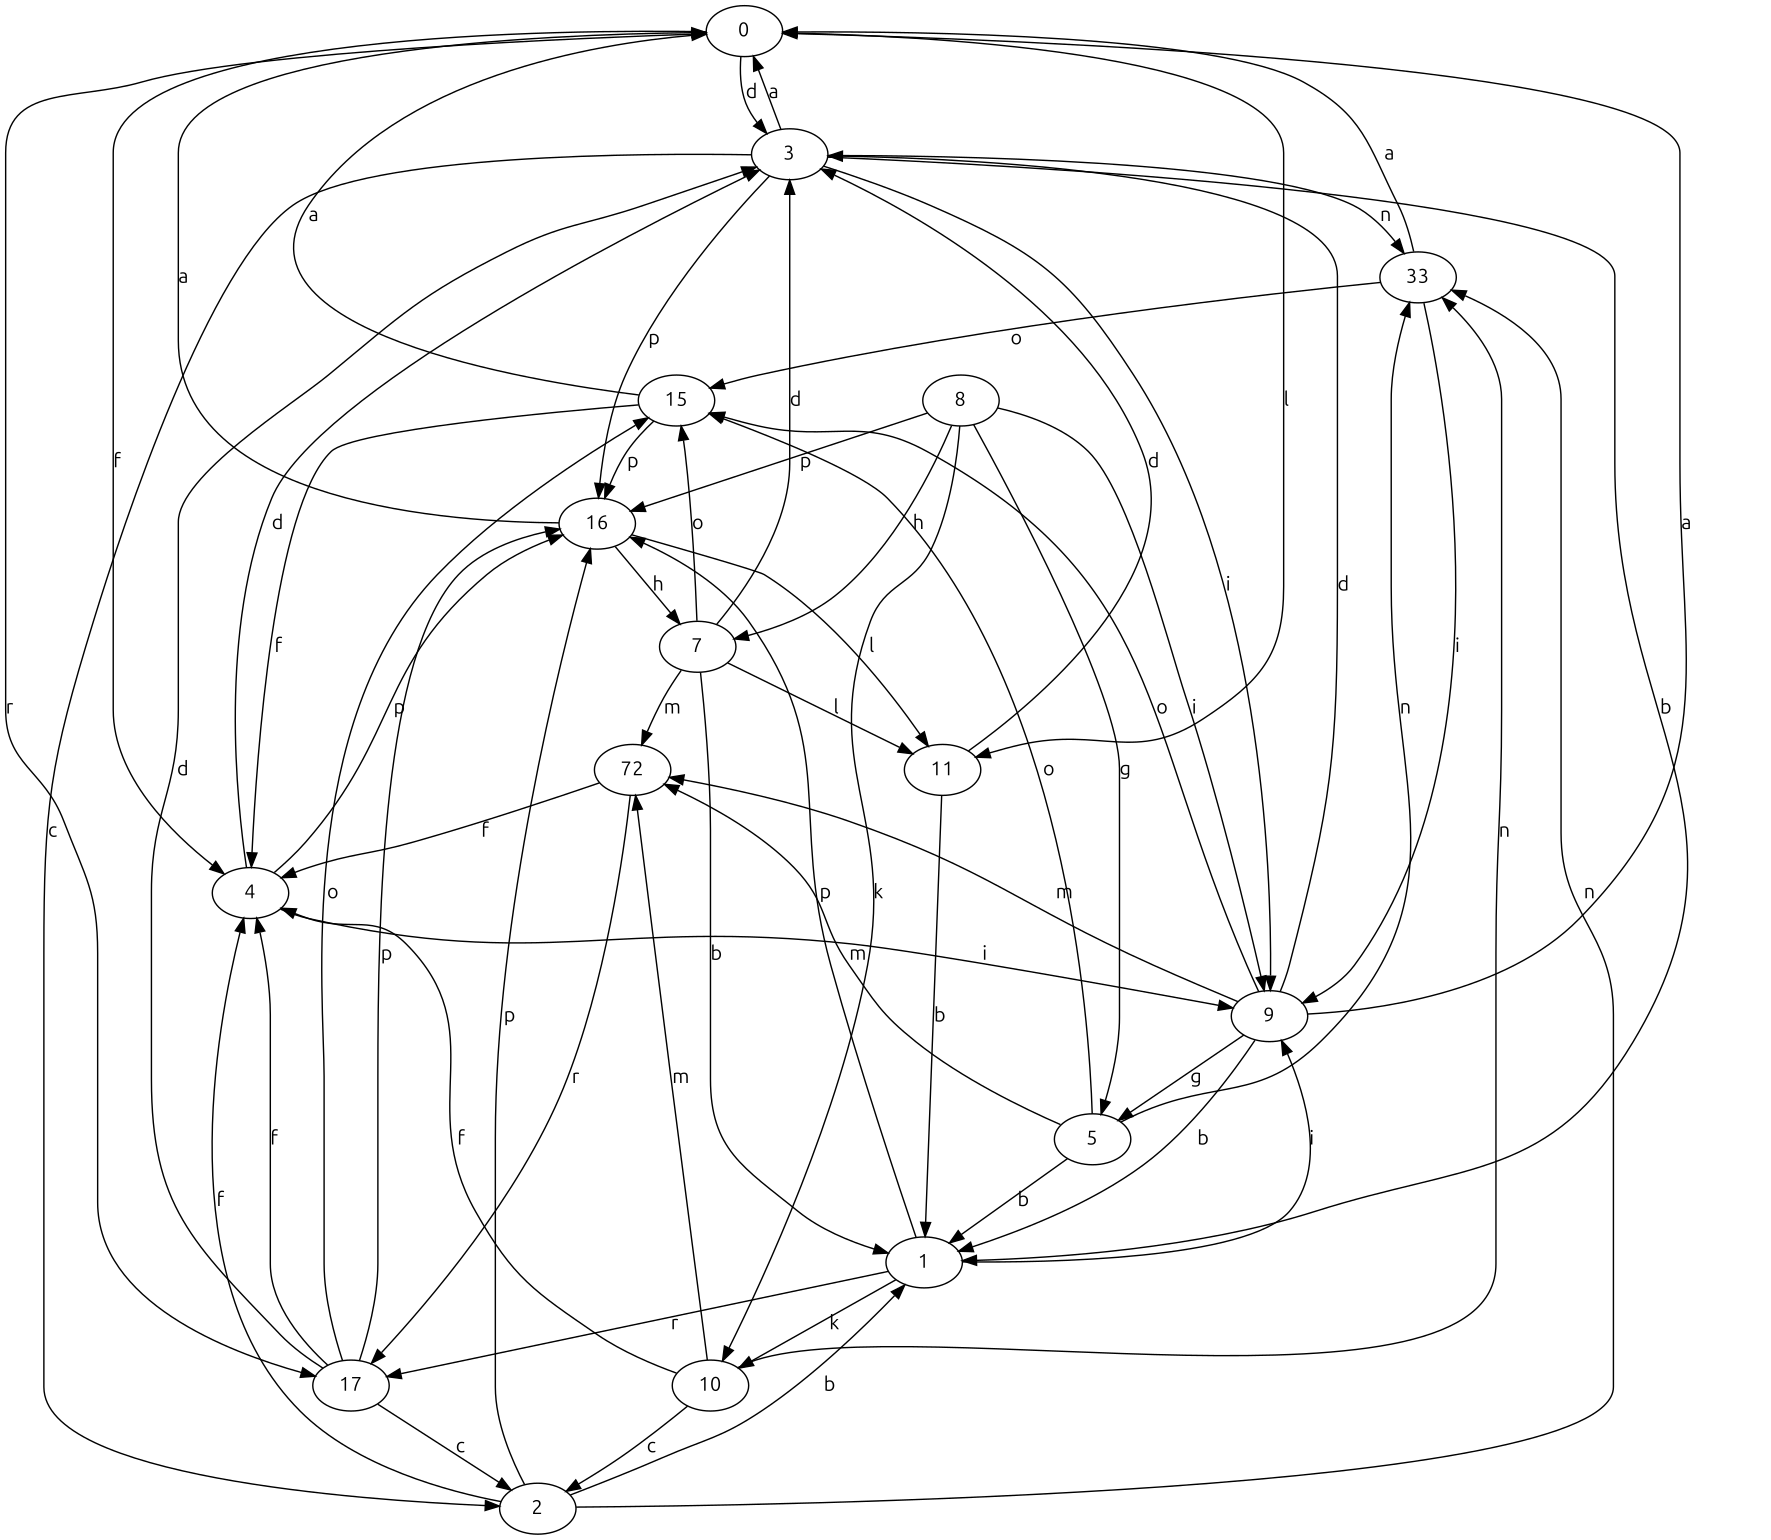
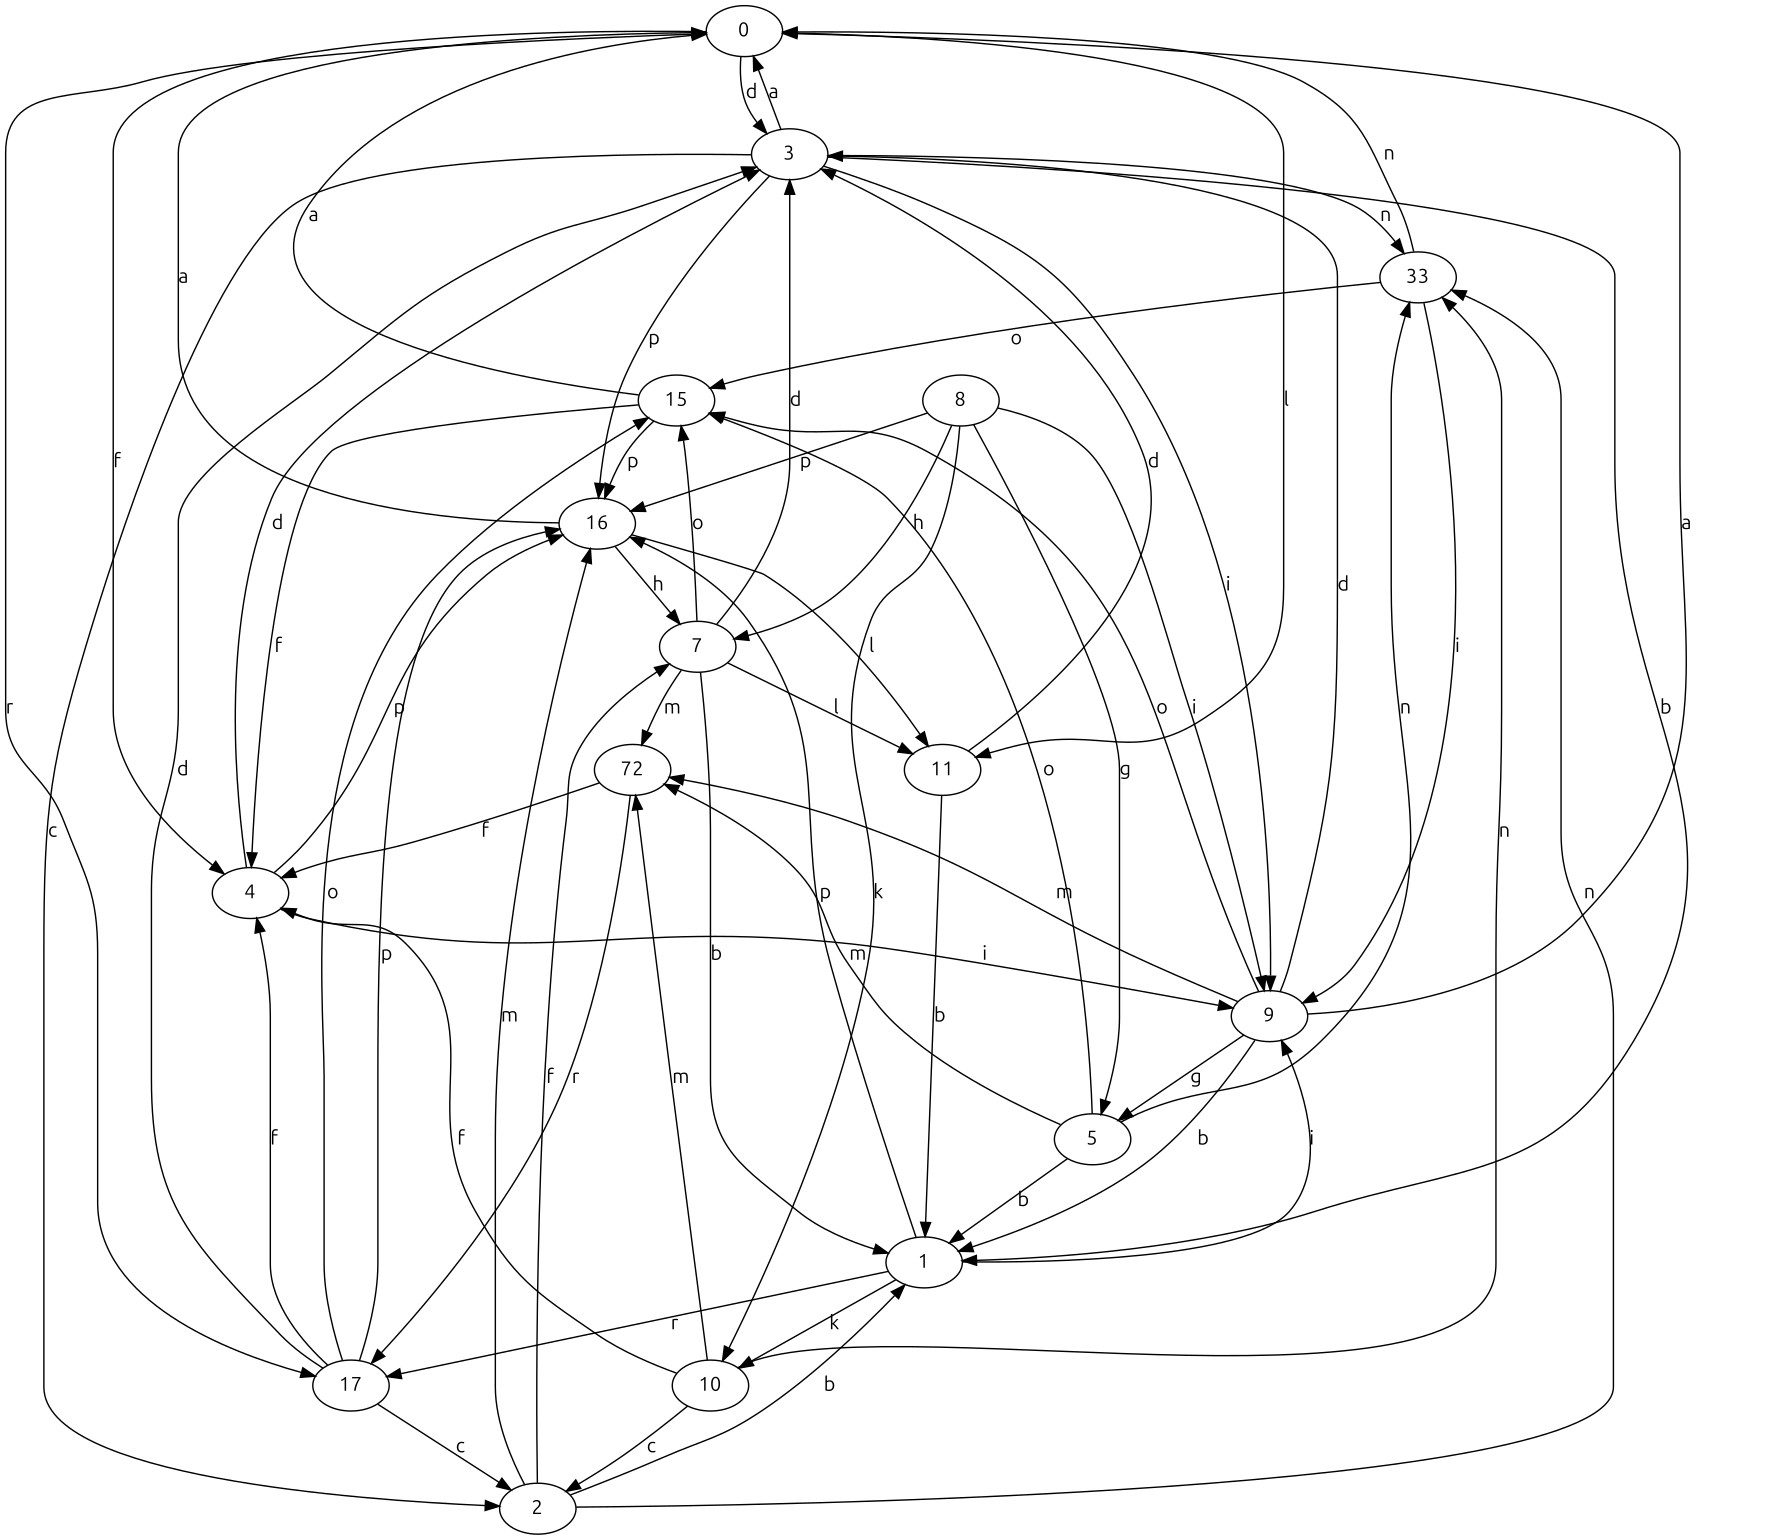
edge "33" -> "0": label "a" -> "n"
edge "2" -> "16": label "p" -> "m"
edge "2" -> "4": now "2" -> "7"
